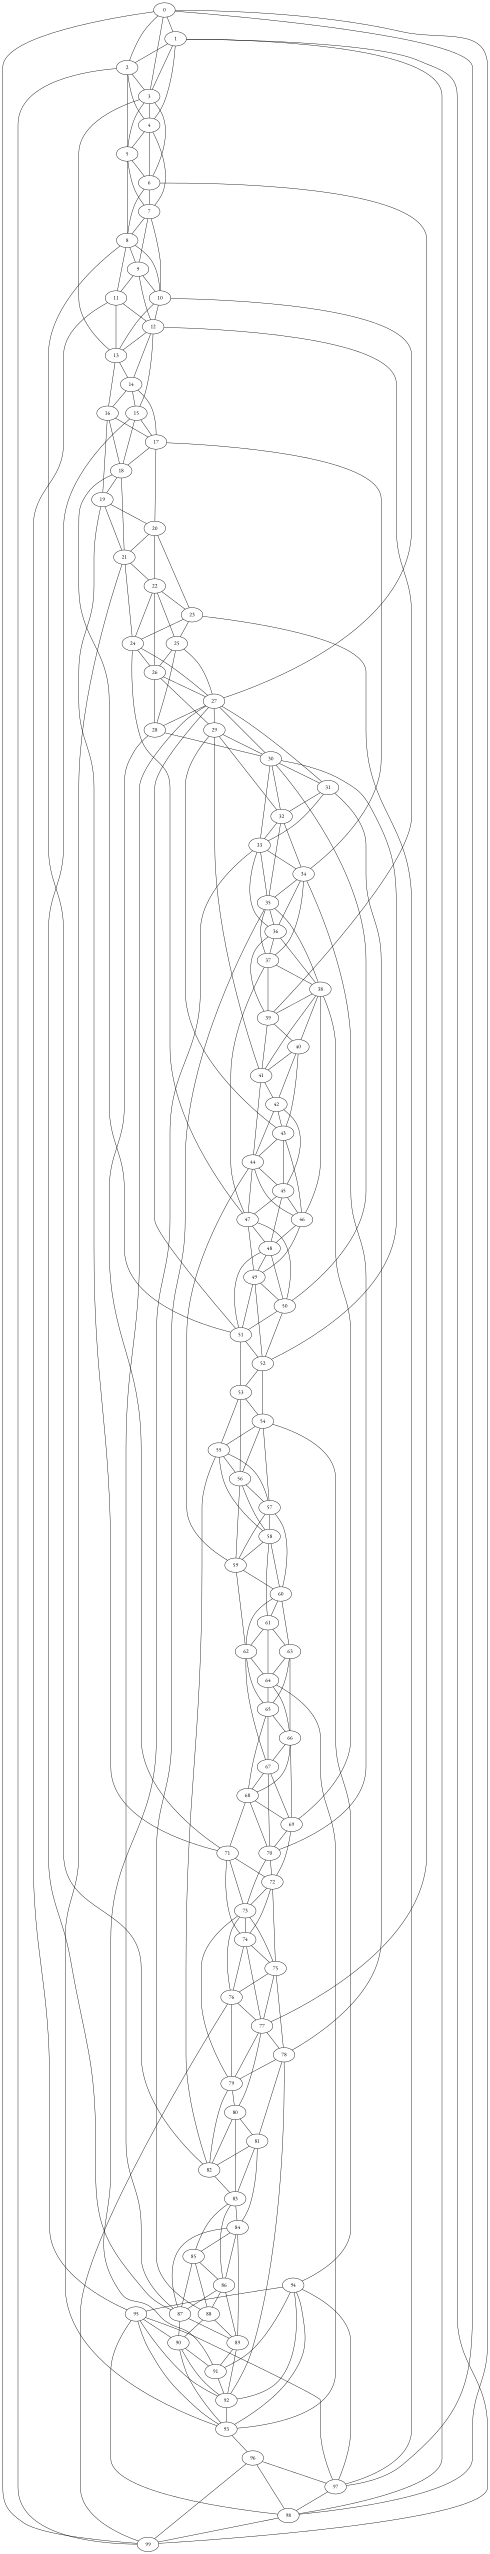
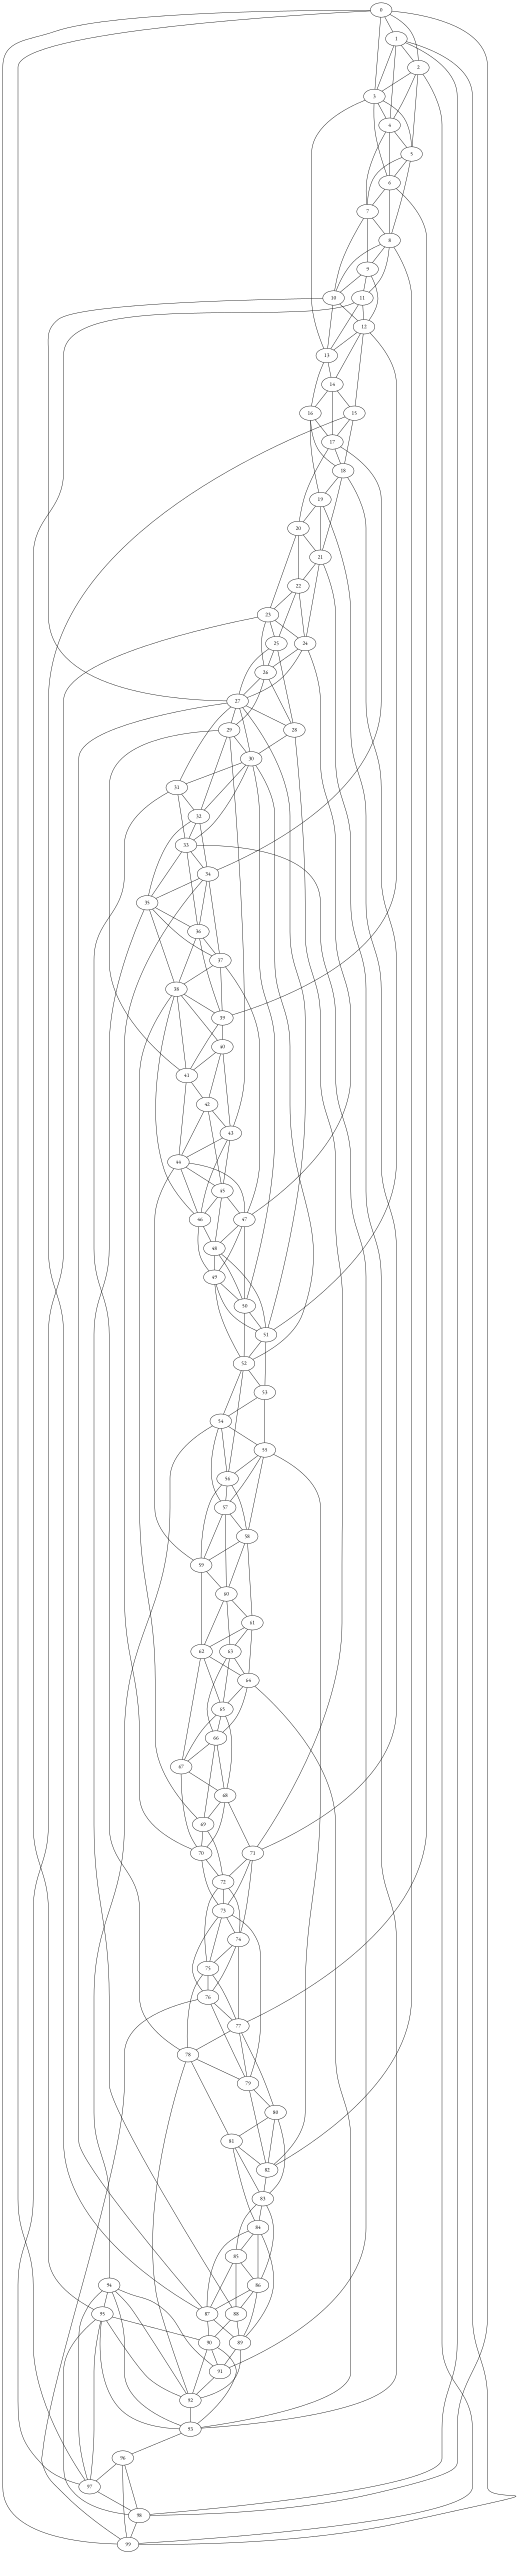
edge "22" -- "26": now "23" -- "26"
edge "53" -- "56": now "52" -- "56"
edge "67" -- "69": removed
